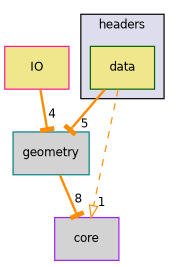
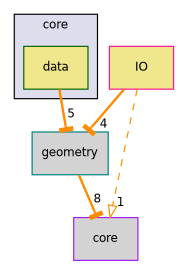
cluster "headers": label "headers" -> "core"
edge "data" -> "core": now "IO" -> "core"
